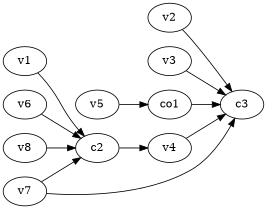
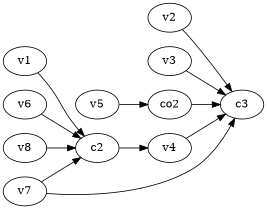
node "co1": label "co1" -> "co2"
